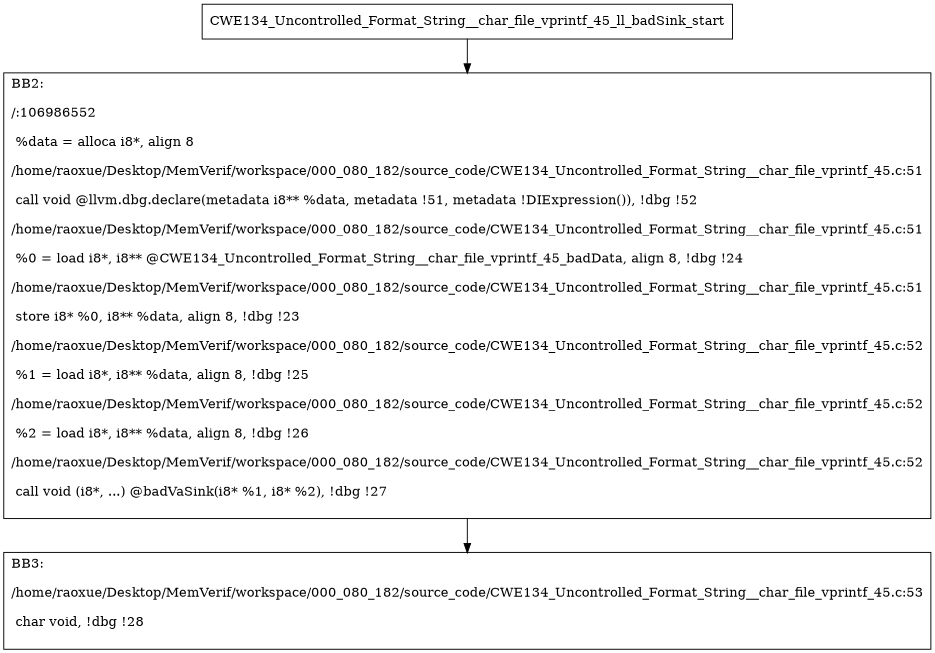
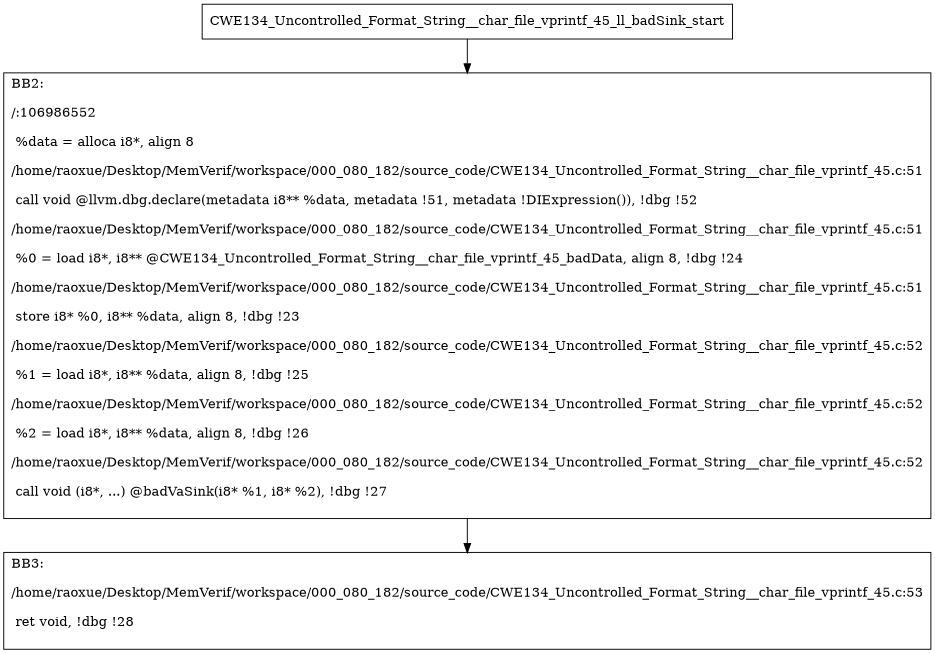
node "BB3:": text "char void, !dbg !28" -> "ret void, !dbg !28"
